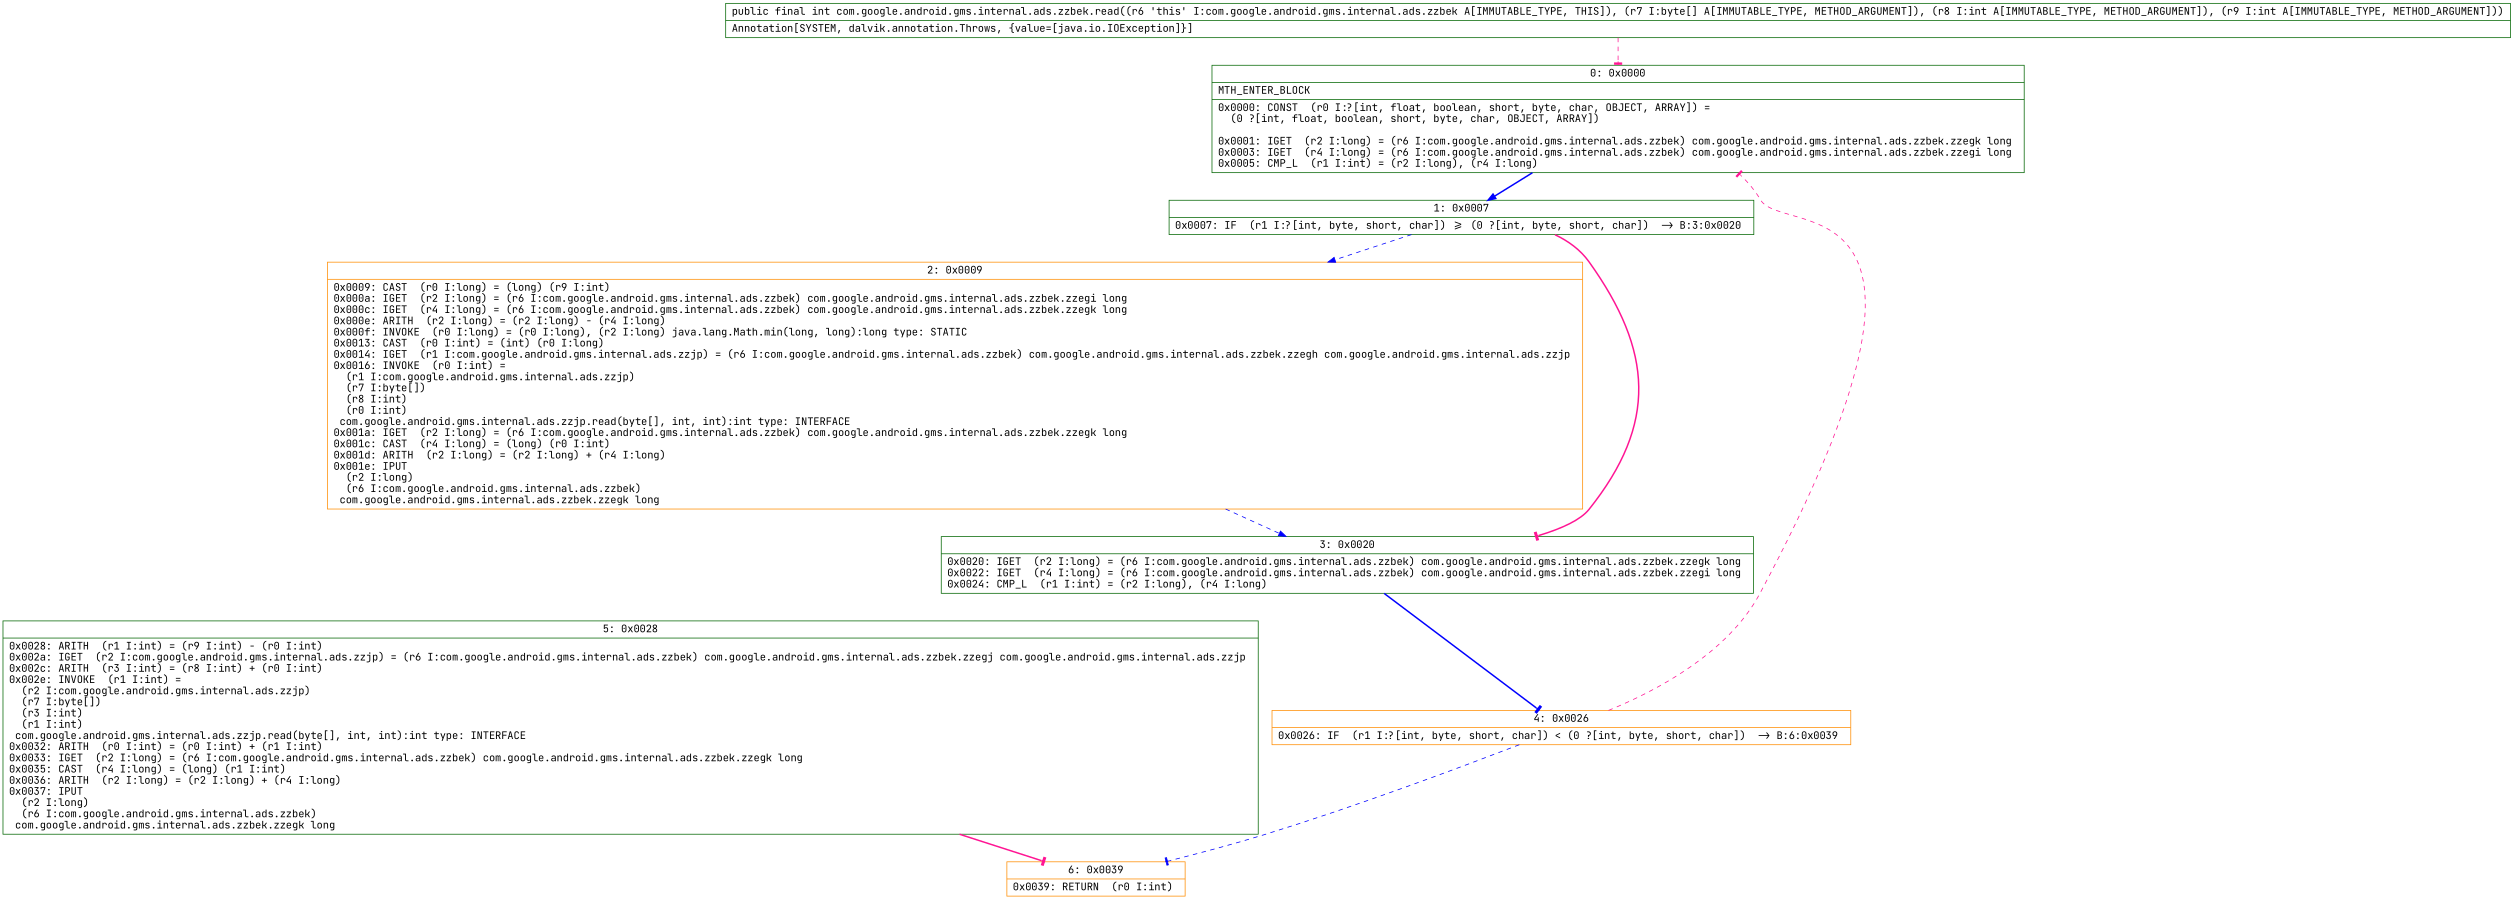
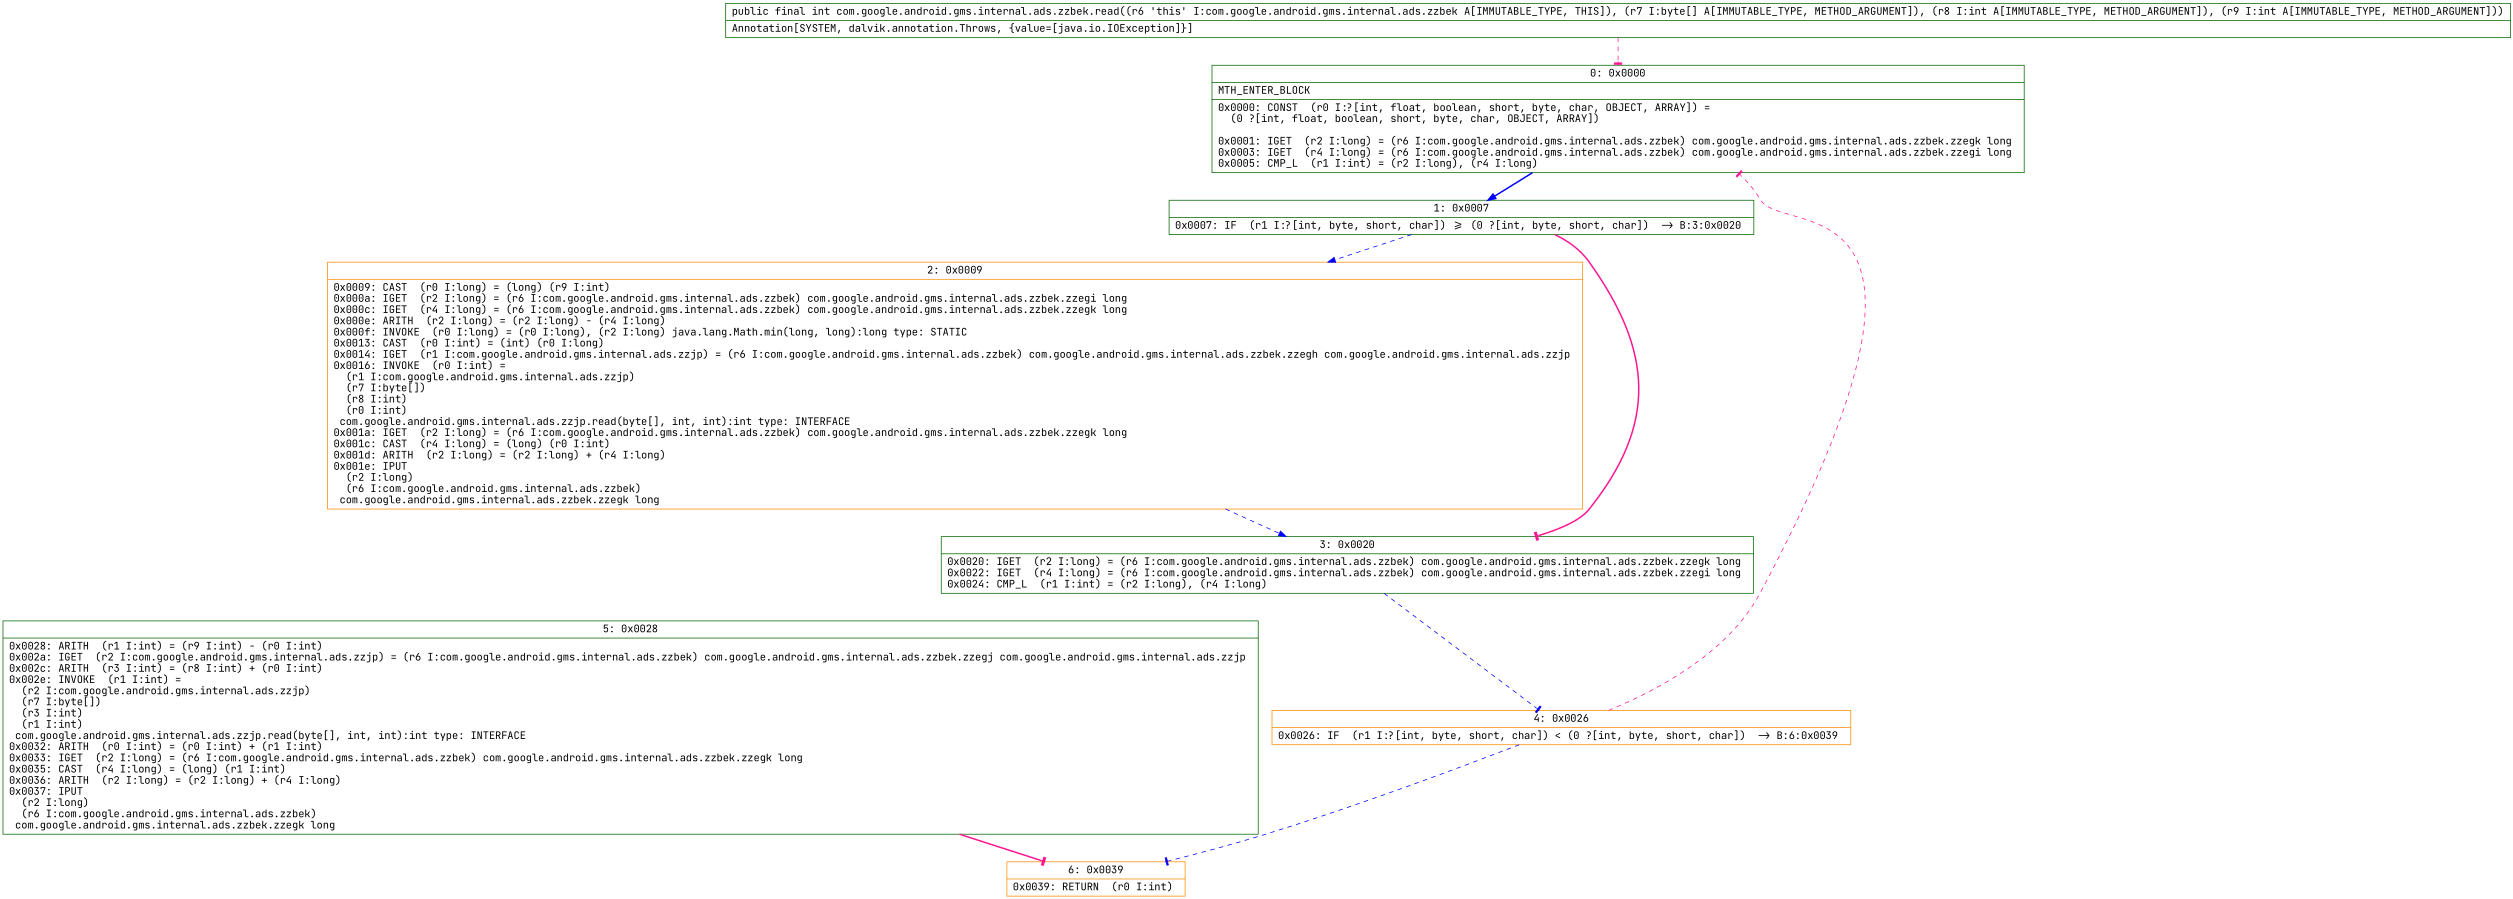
edge "3: 0x0020" -> "4: 0x0026": style bold -> dashed
